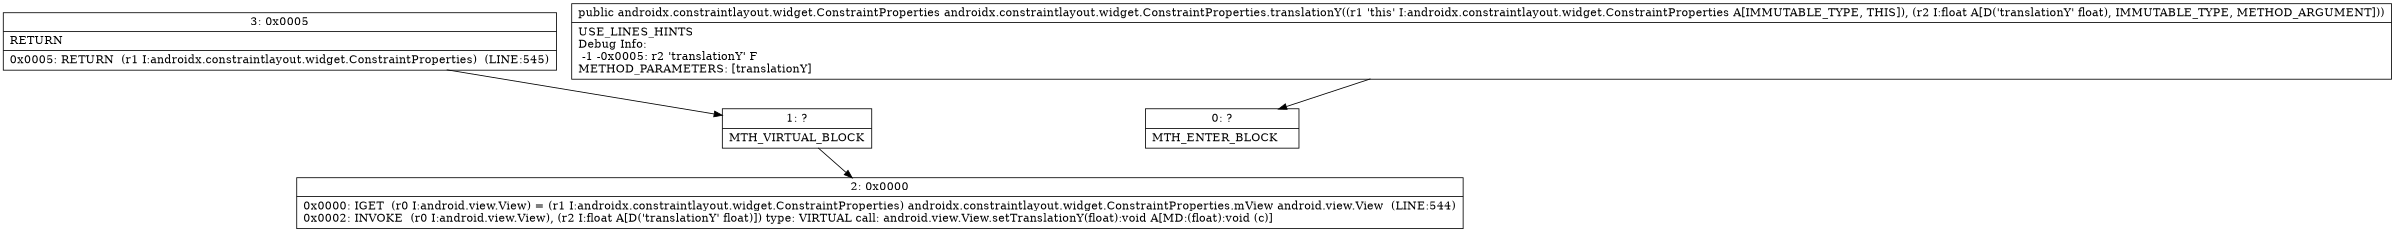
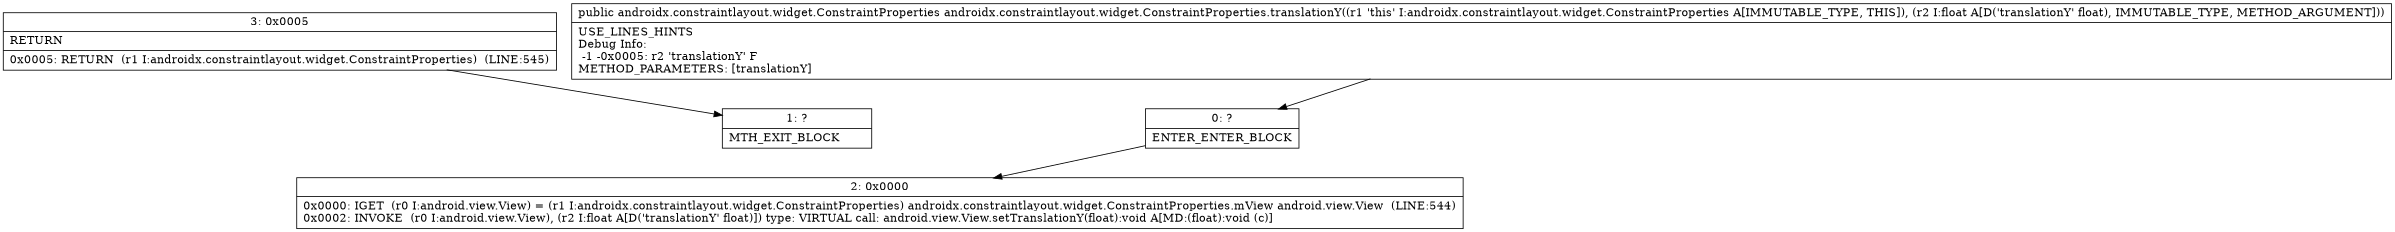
node "1: ?": text "MTH_VIRTUAL_BLOCK" -> "MTH_EXIT_BLOCK"
node "0: ?": text "MTH_ENTER_BLOCK" -> "ENTER_ENTER_BLOCK"
edge "1: ?" -> "2: 0x0000": now "0: ?" -> "2: 0x0000"
